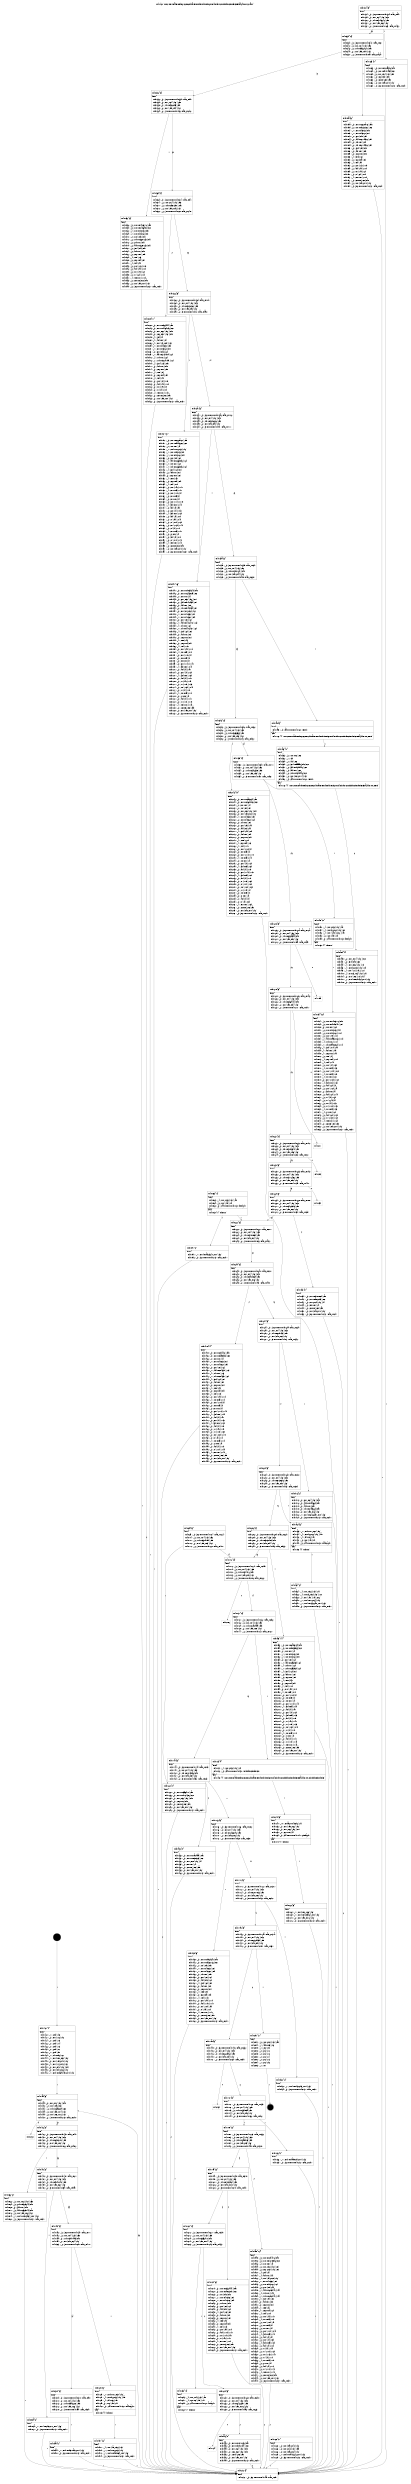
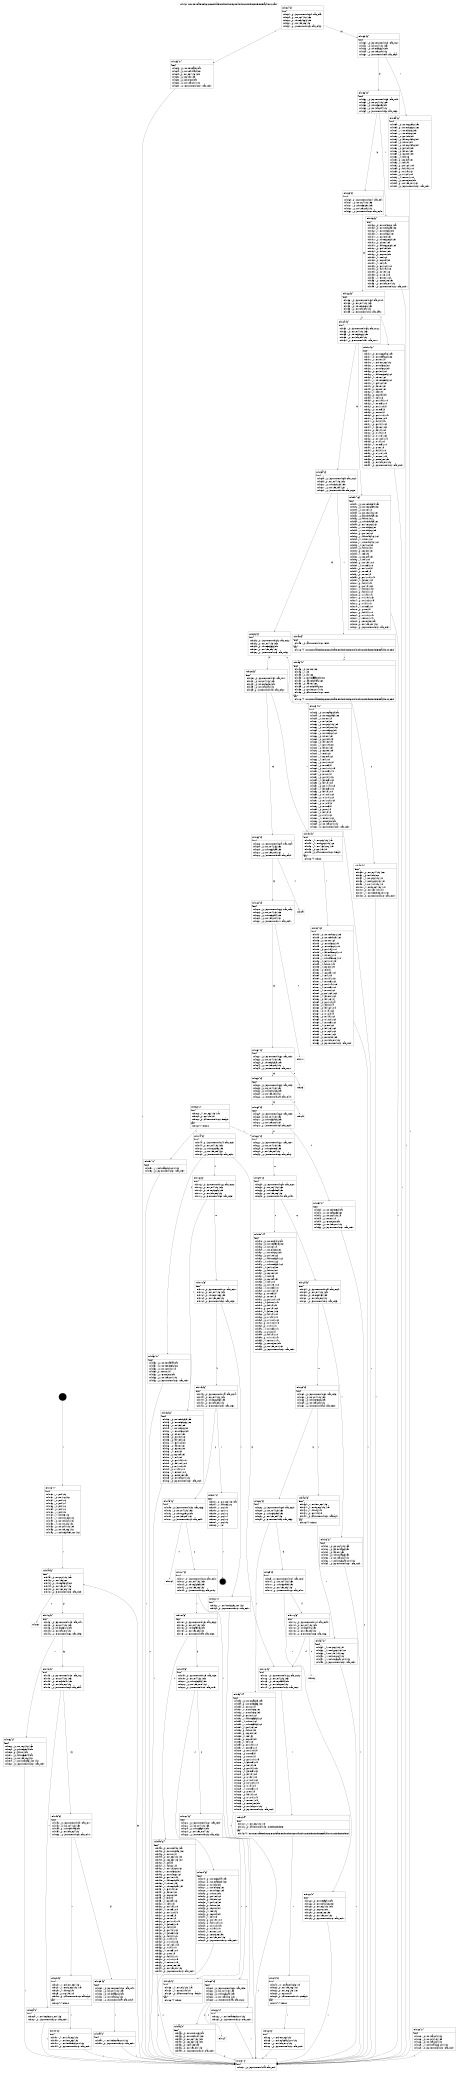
node "0x401cce [111]": removed
edge "0x4016e6 [25]" -> "0x401718 [25]": now "0x4016e6 [25]" -> "0x4016ff [25]"
edge "0x401731 [25]" -> "0x40174a [25]": reversed
edge "0x40191e [144]" -> "0x402157 [5]": removed, label "2"
